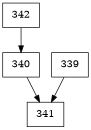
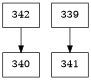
edge "340" -> "341": removed
